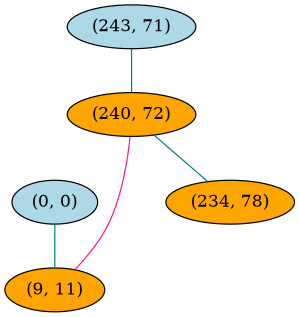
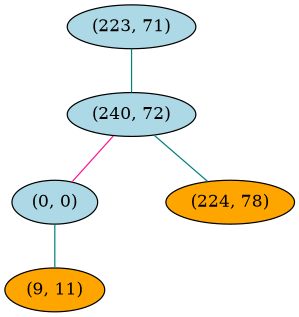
node "(243, 71)": label "(243, 71)" -> "(223, 71)"
node "(240, 72)": fillcolor orange -> lightblue
node "(234, 78)": label "(234, 78)" -> "(224, 78)"
edge "(240, 72)" -- "(9, 11)": now "(240, 72)" -- "(0, 0)"
